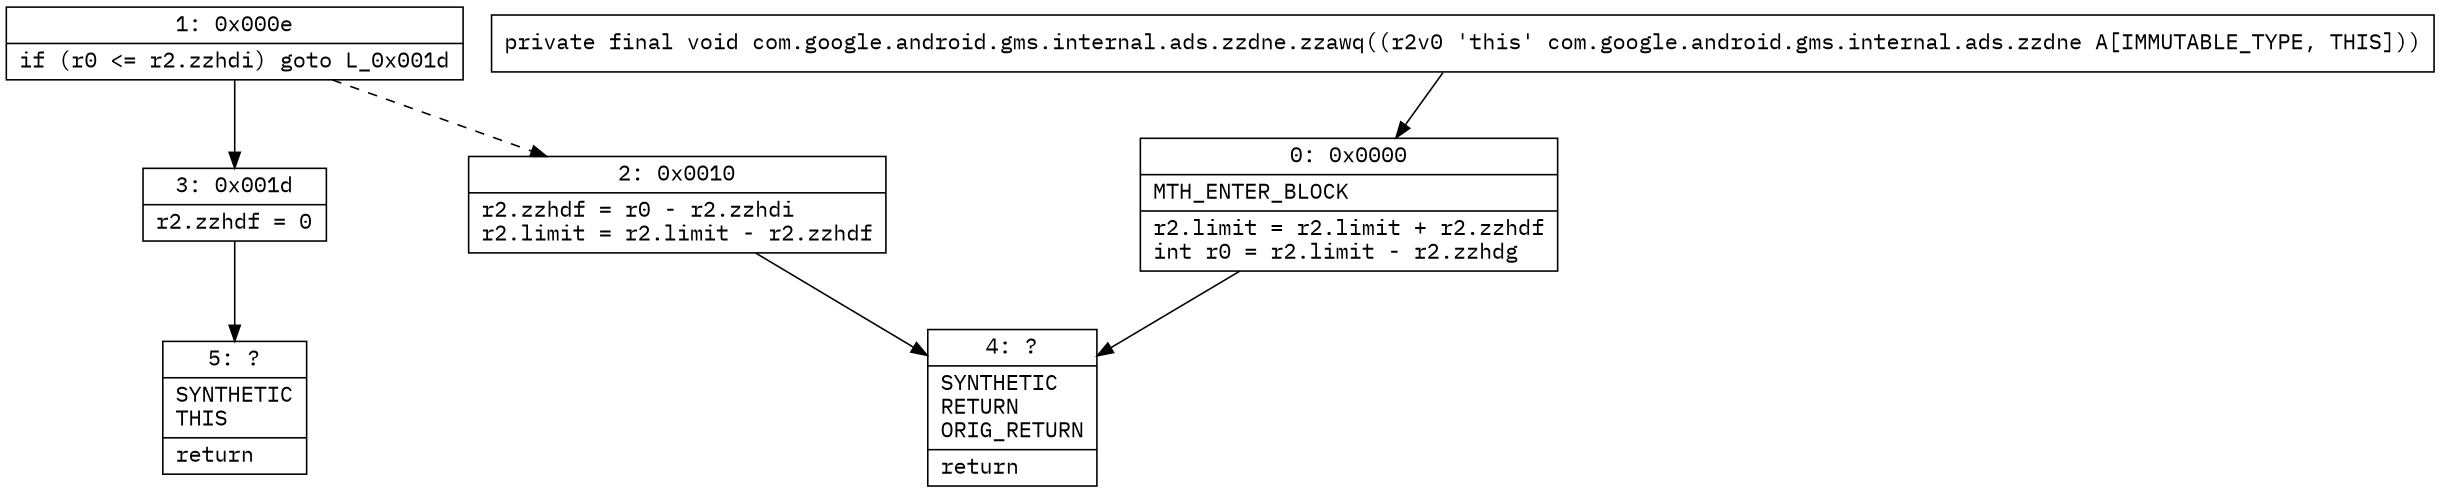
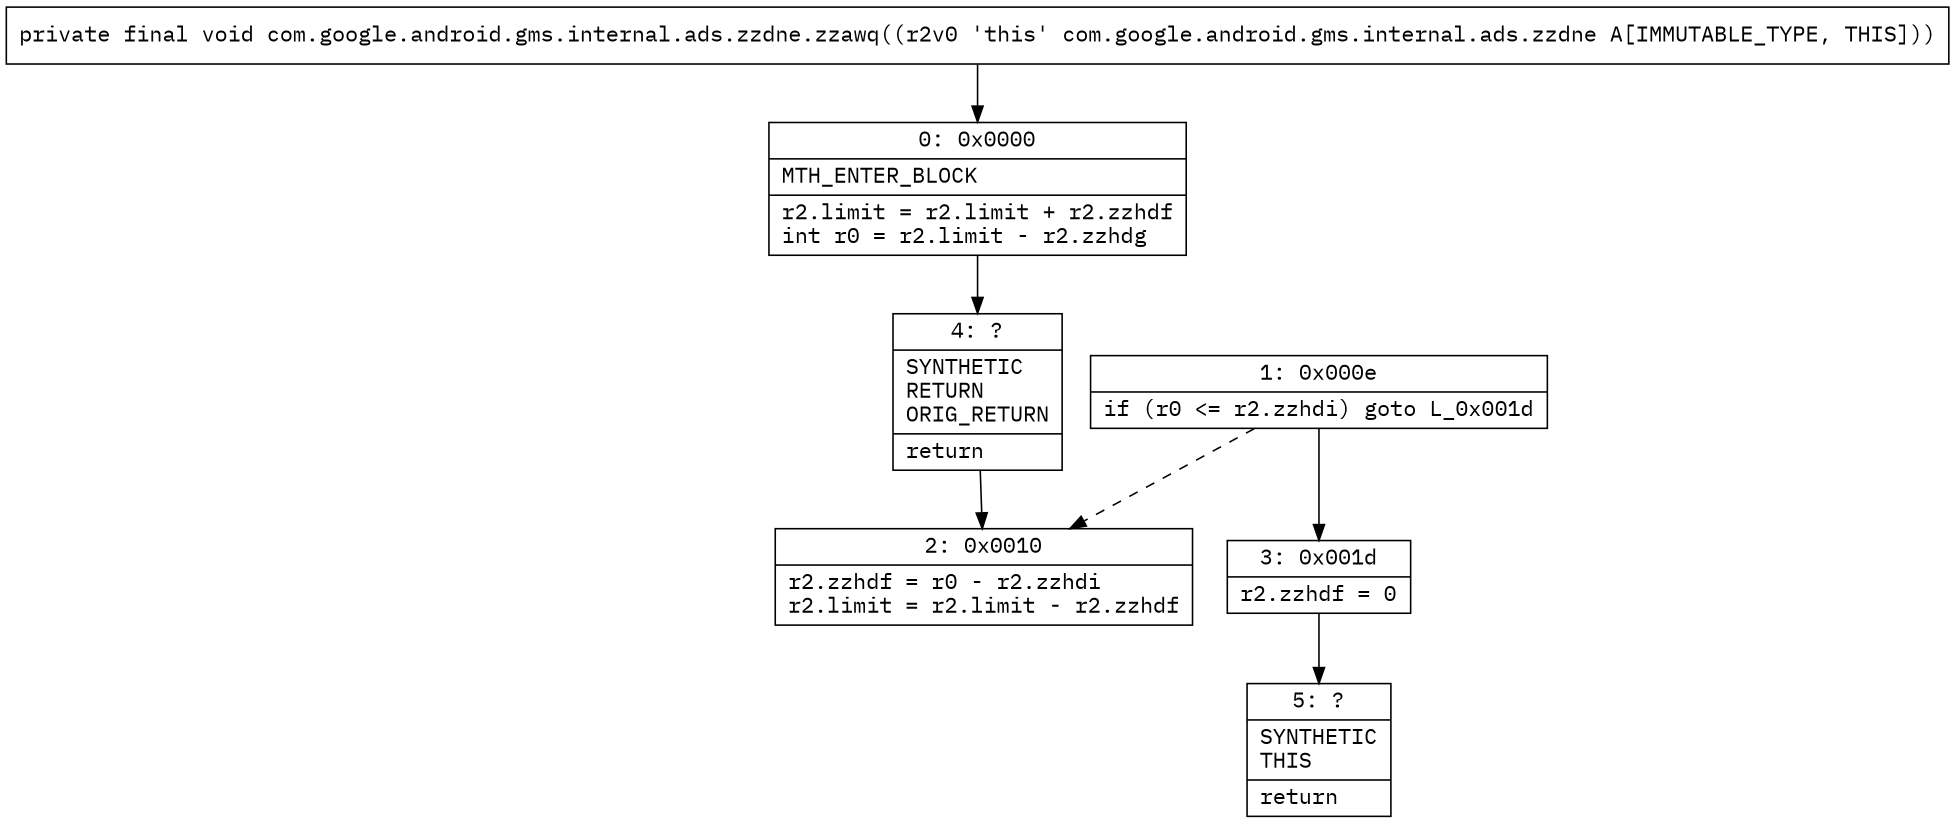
edge "2: 0x0010" -> "4: ?": reversed
